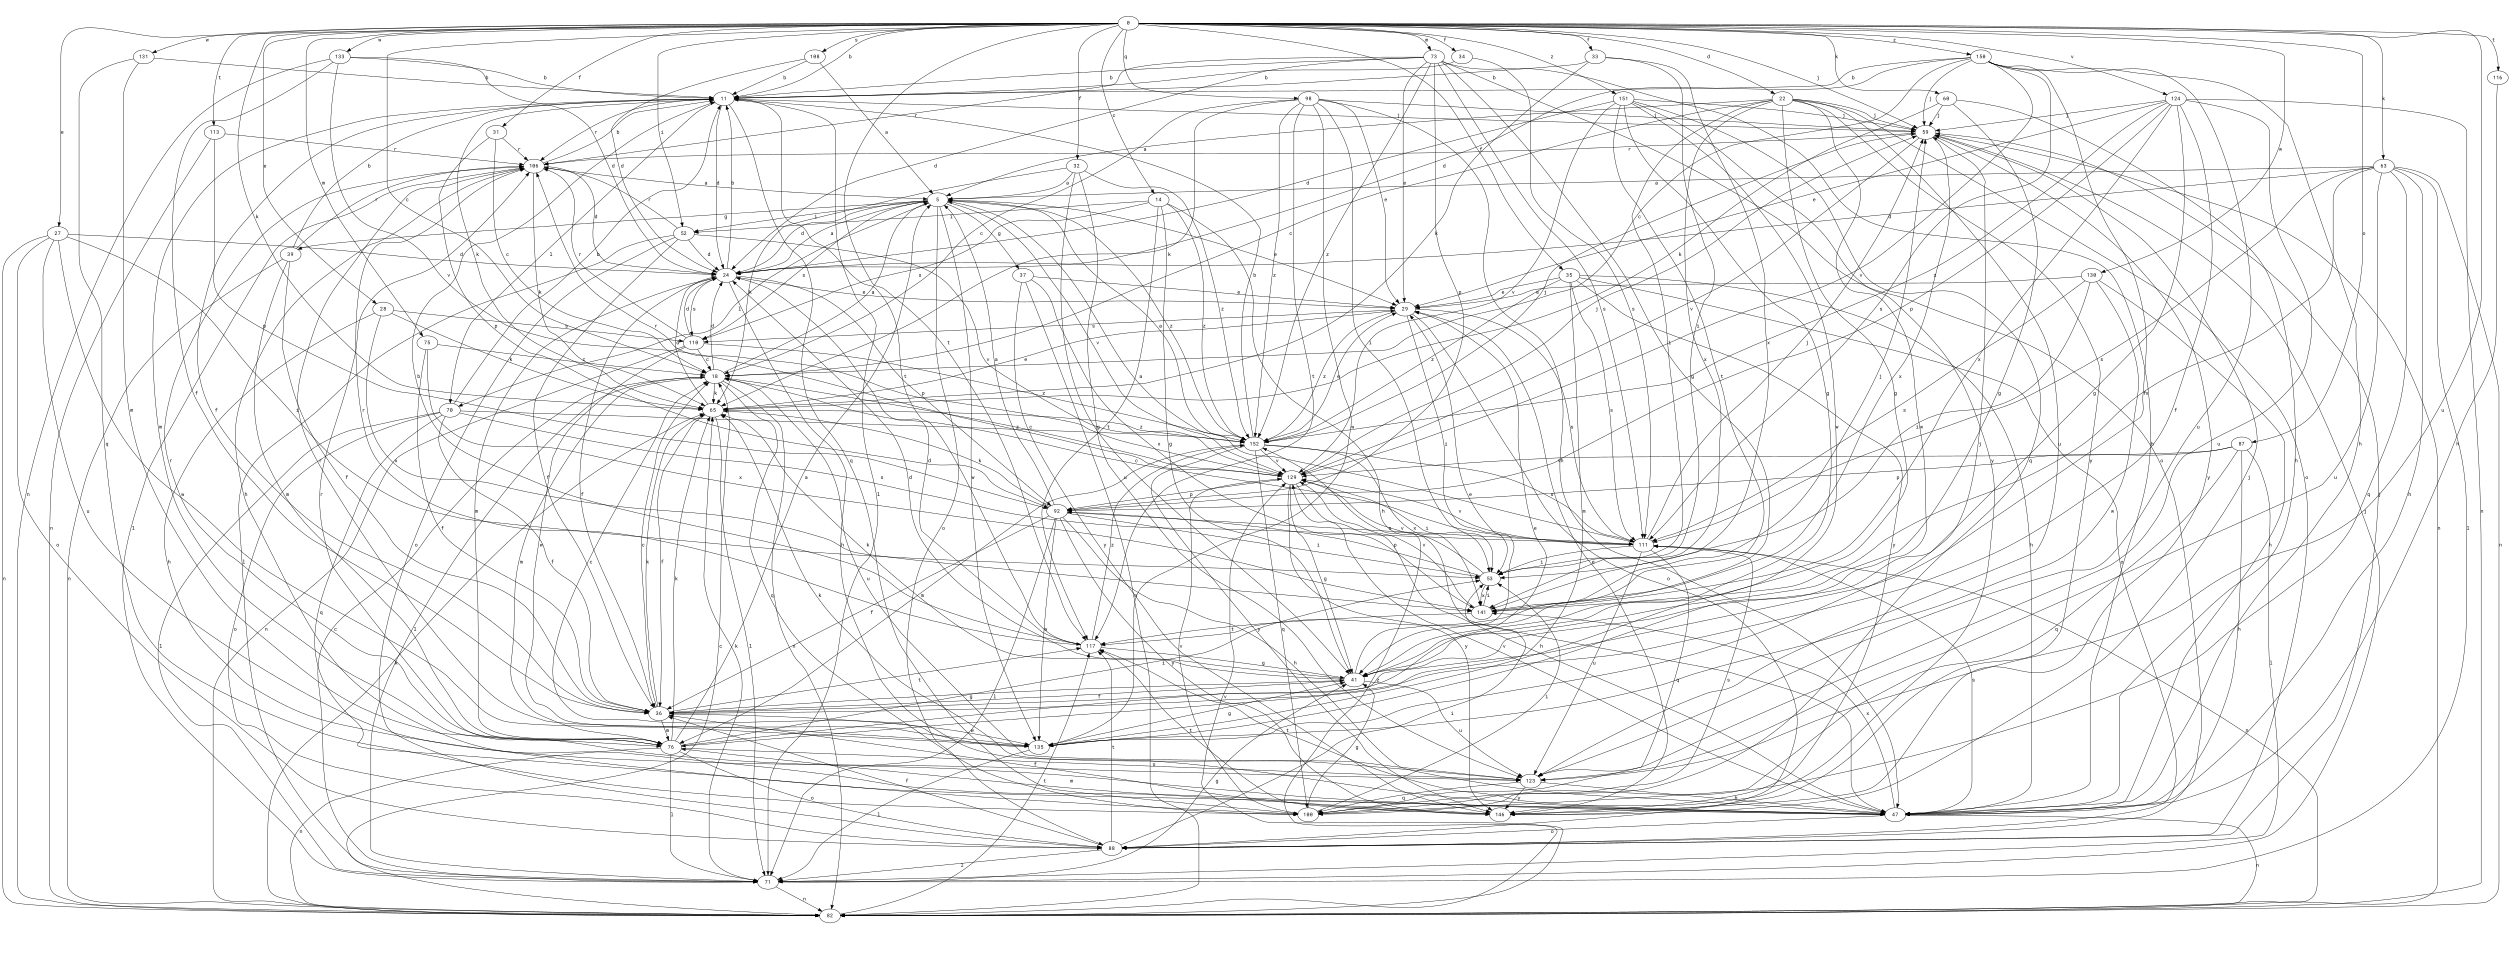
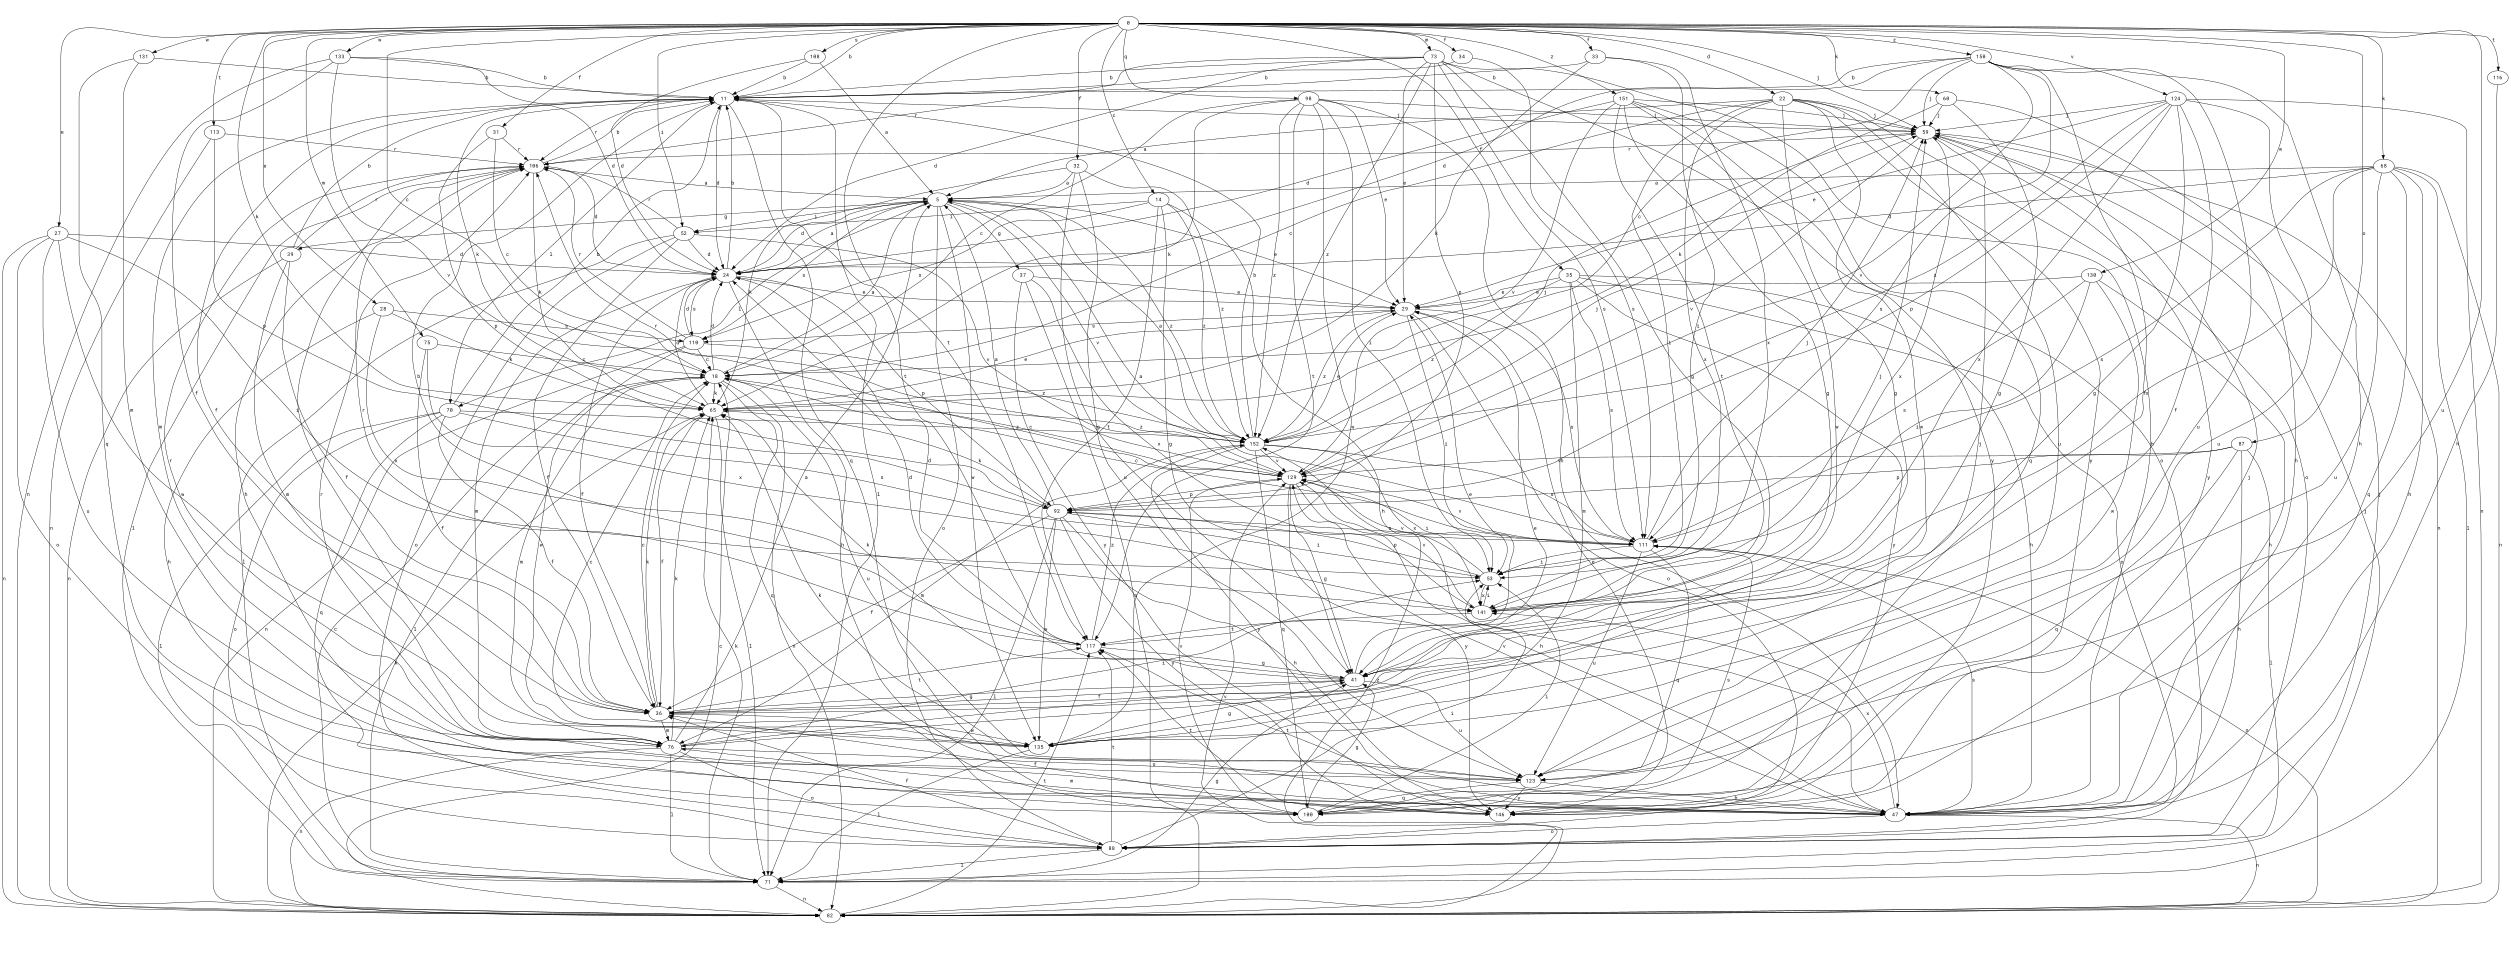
node "63": label "63" -> "68"
